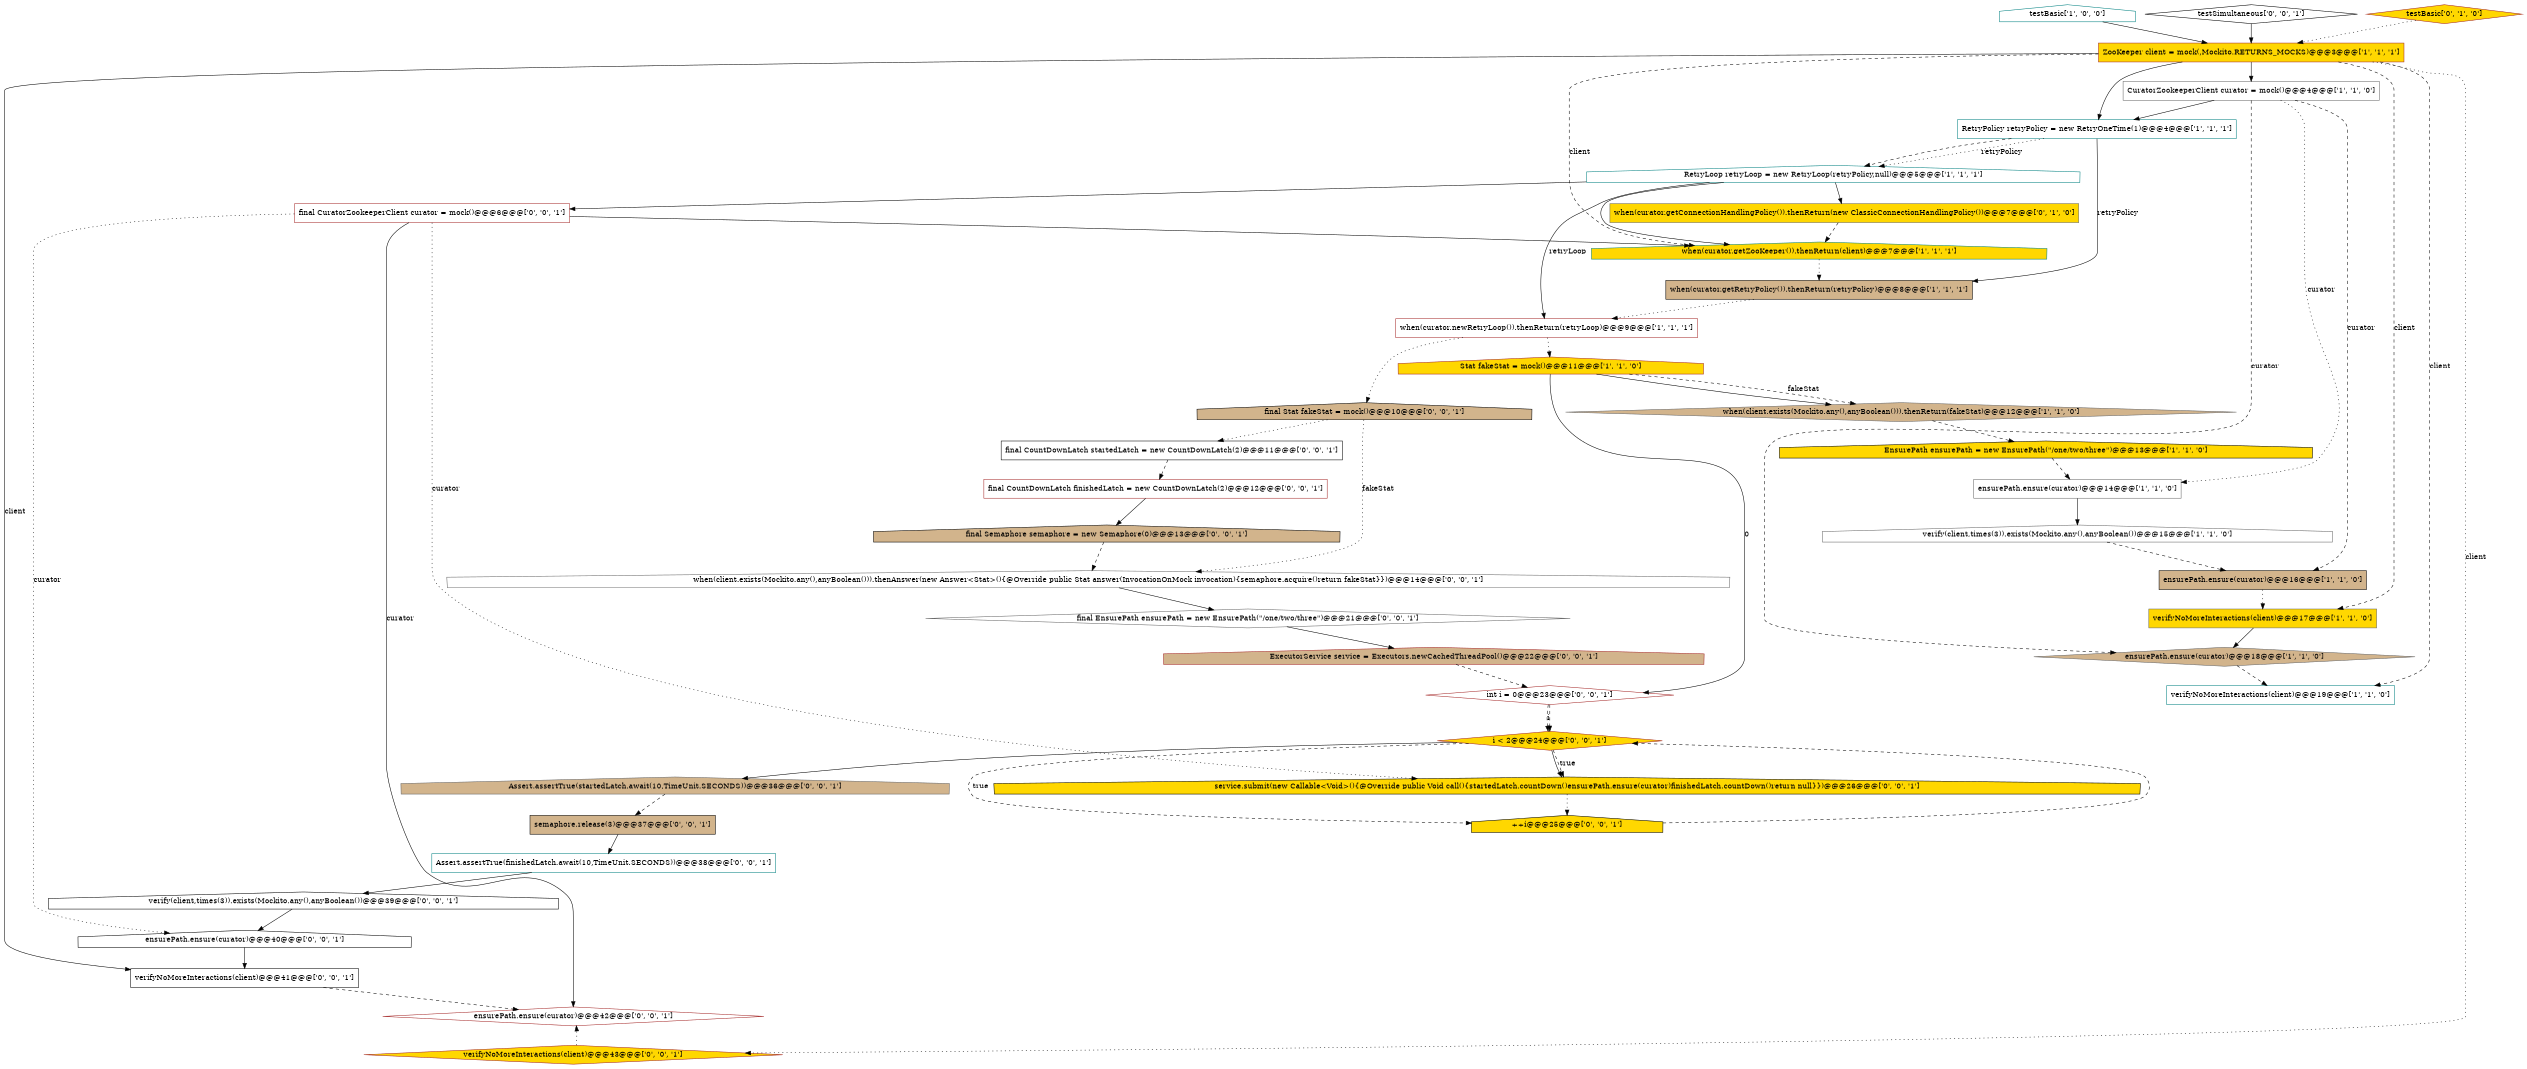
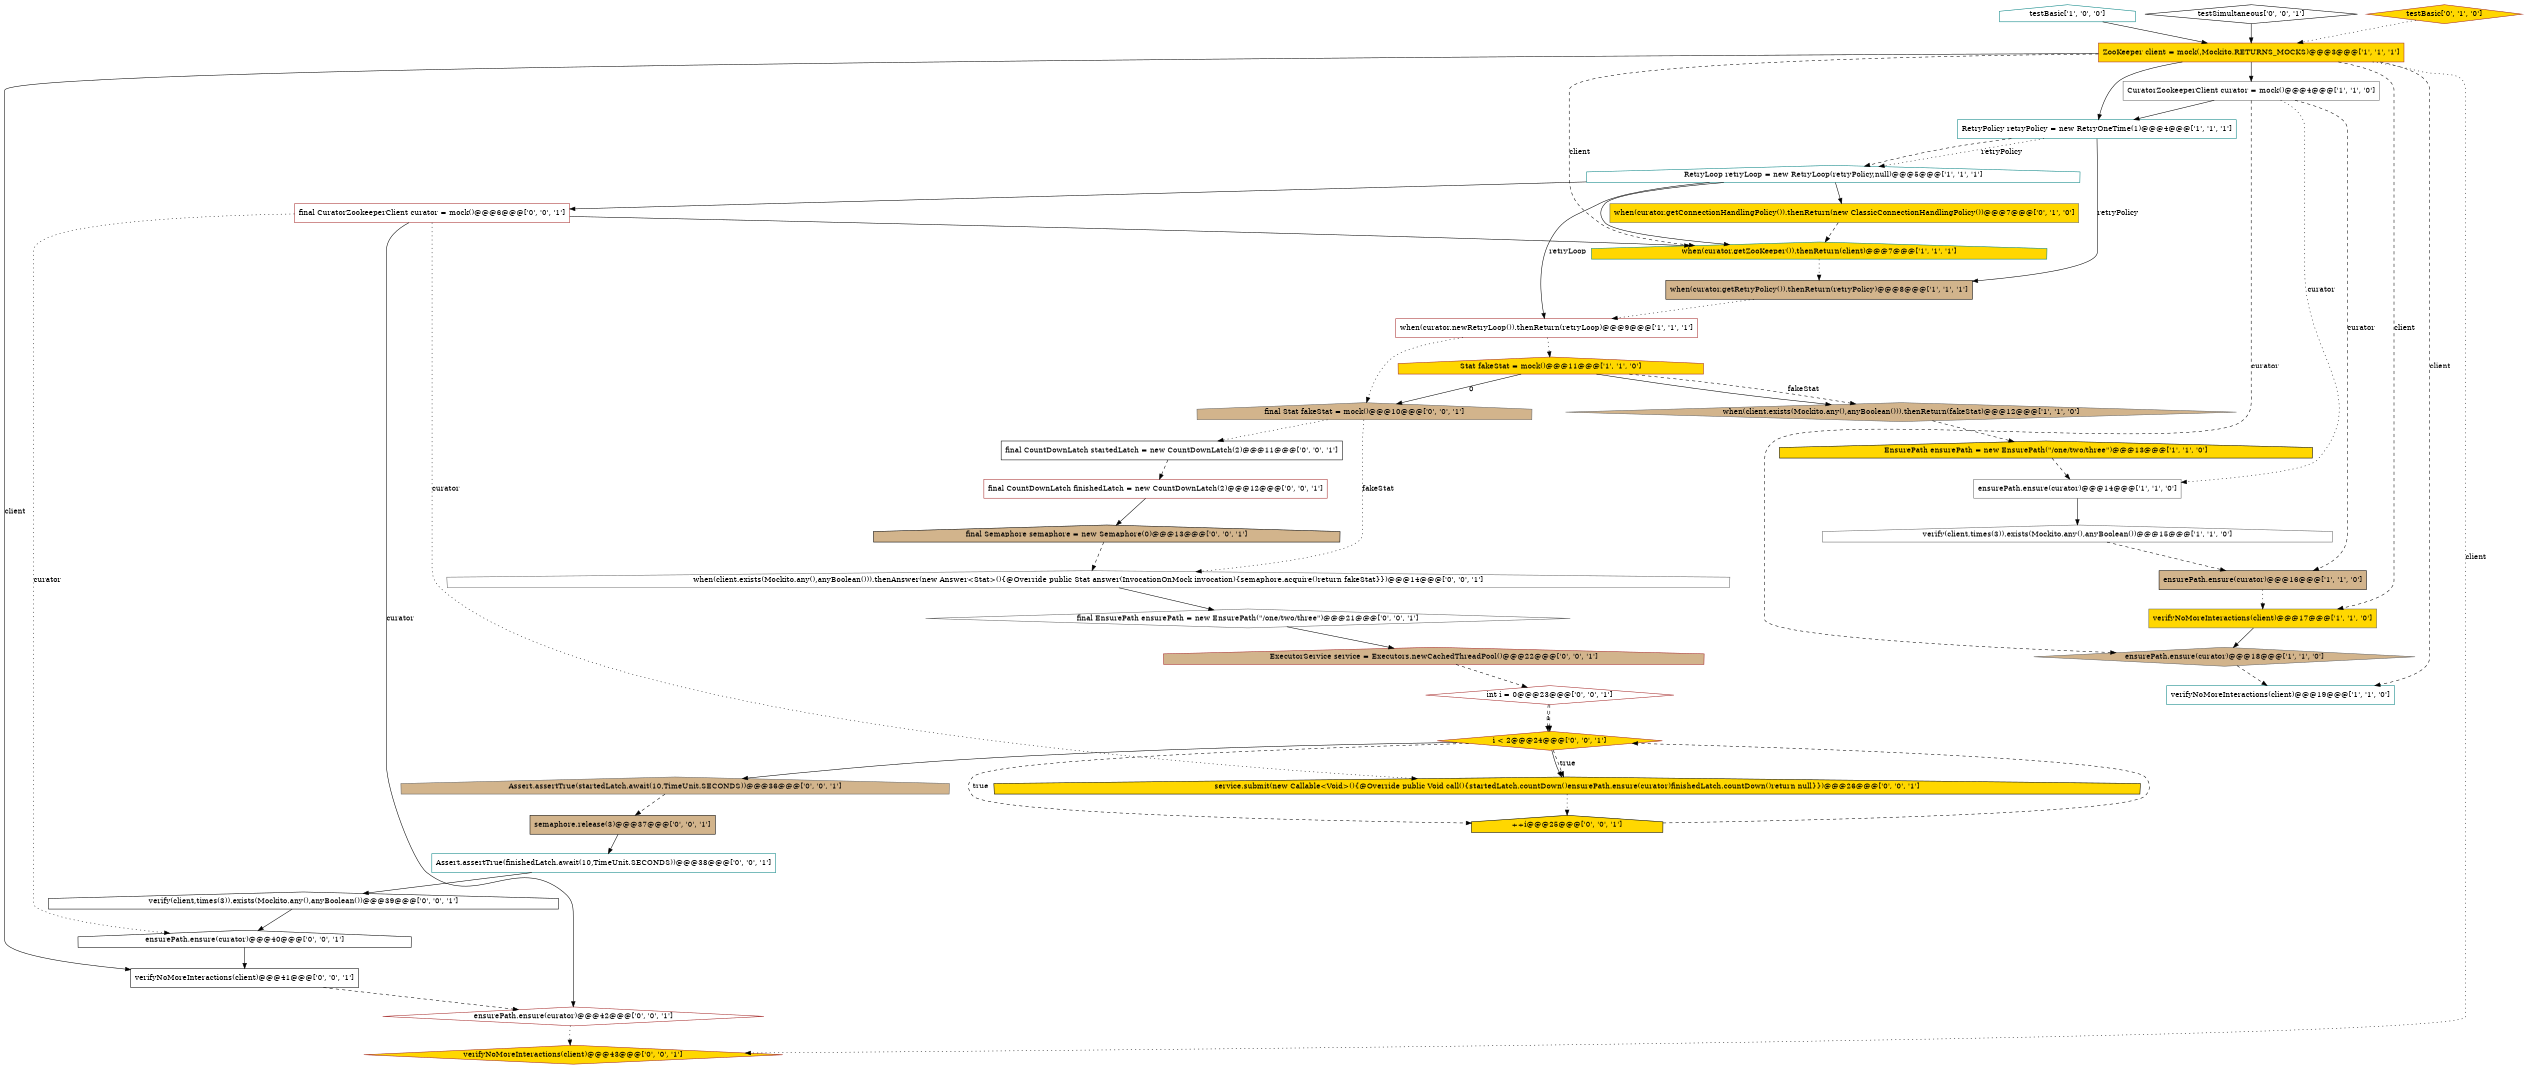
node "final Stat fakeStat = mock()@@@10@@@['0', '0', '1']": color black -> gray40
edge "Stat fakeStat = mock()@@@11@@@['1', '1', '0']" -> "int i = 0@@@23@@@['0', '0', '1']": now "Stat fakeStat = mock()@@@11@@@['1', '1', '0']" -> "final Stat fakeStat = mock()@@@10@@@['0', '0', '1']"
edge "verifyNoMoreInteractions(client)@@@43@@@['0', '0', '1']" -> "ensurePath.ensure(curator)@@@42@@@['0', '0', '1']": reversed
